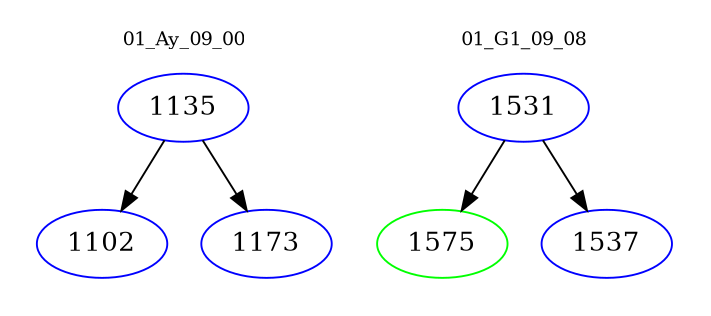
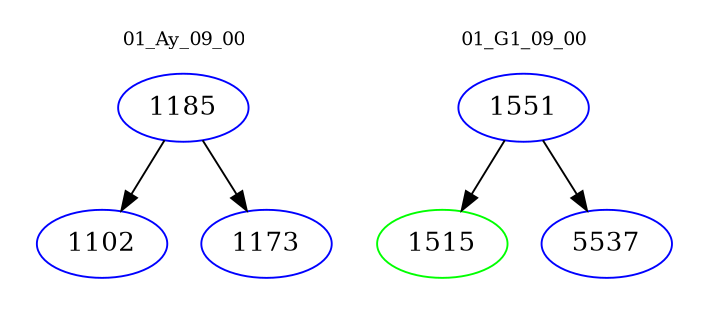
cluster "01_G1_09_08": label "01_G1_09_08" -> "01_G1_09_00"
node "1135": label "1135" -> "1185"
node "1531": label "1531" -> "1551"
node "1575": label "1575" -> "1515"
node "1537": label "1537" -> "5537"
